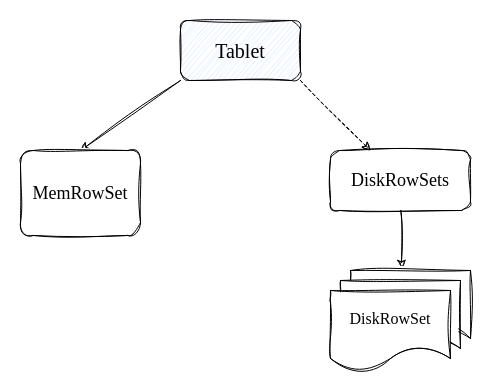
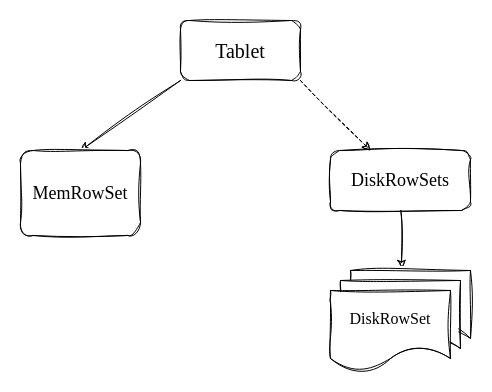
node "Tablet": fillcolor #dae8fc -> #ffffff
